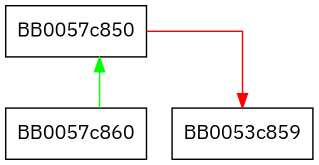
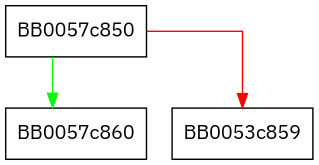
edge "BB0057c860" -> "BB0057c850": reversed
